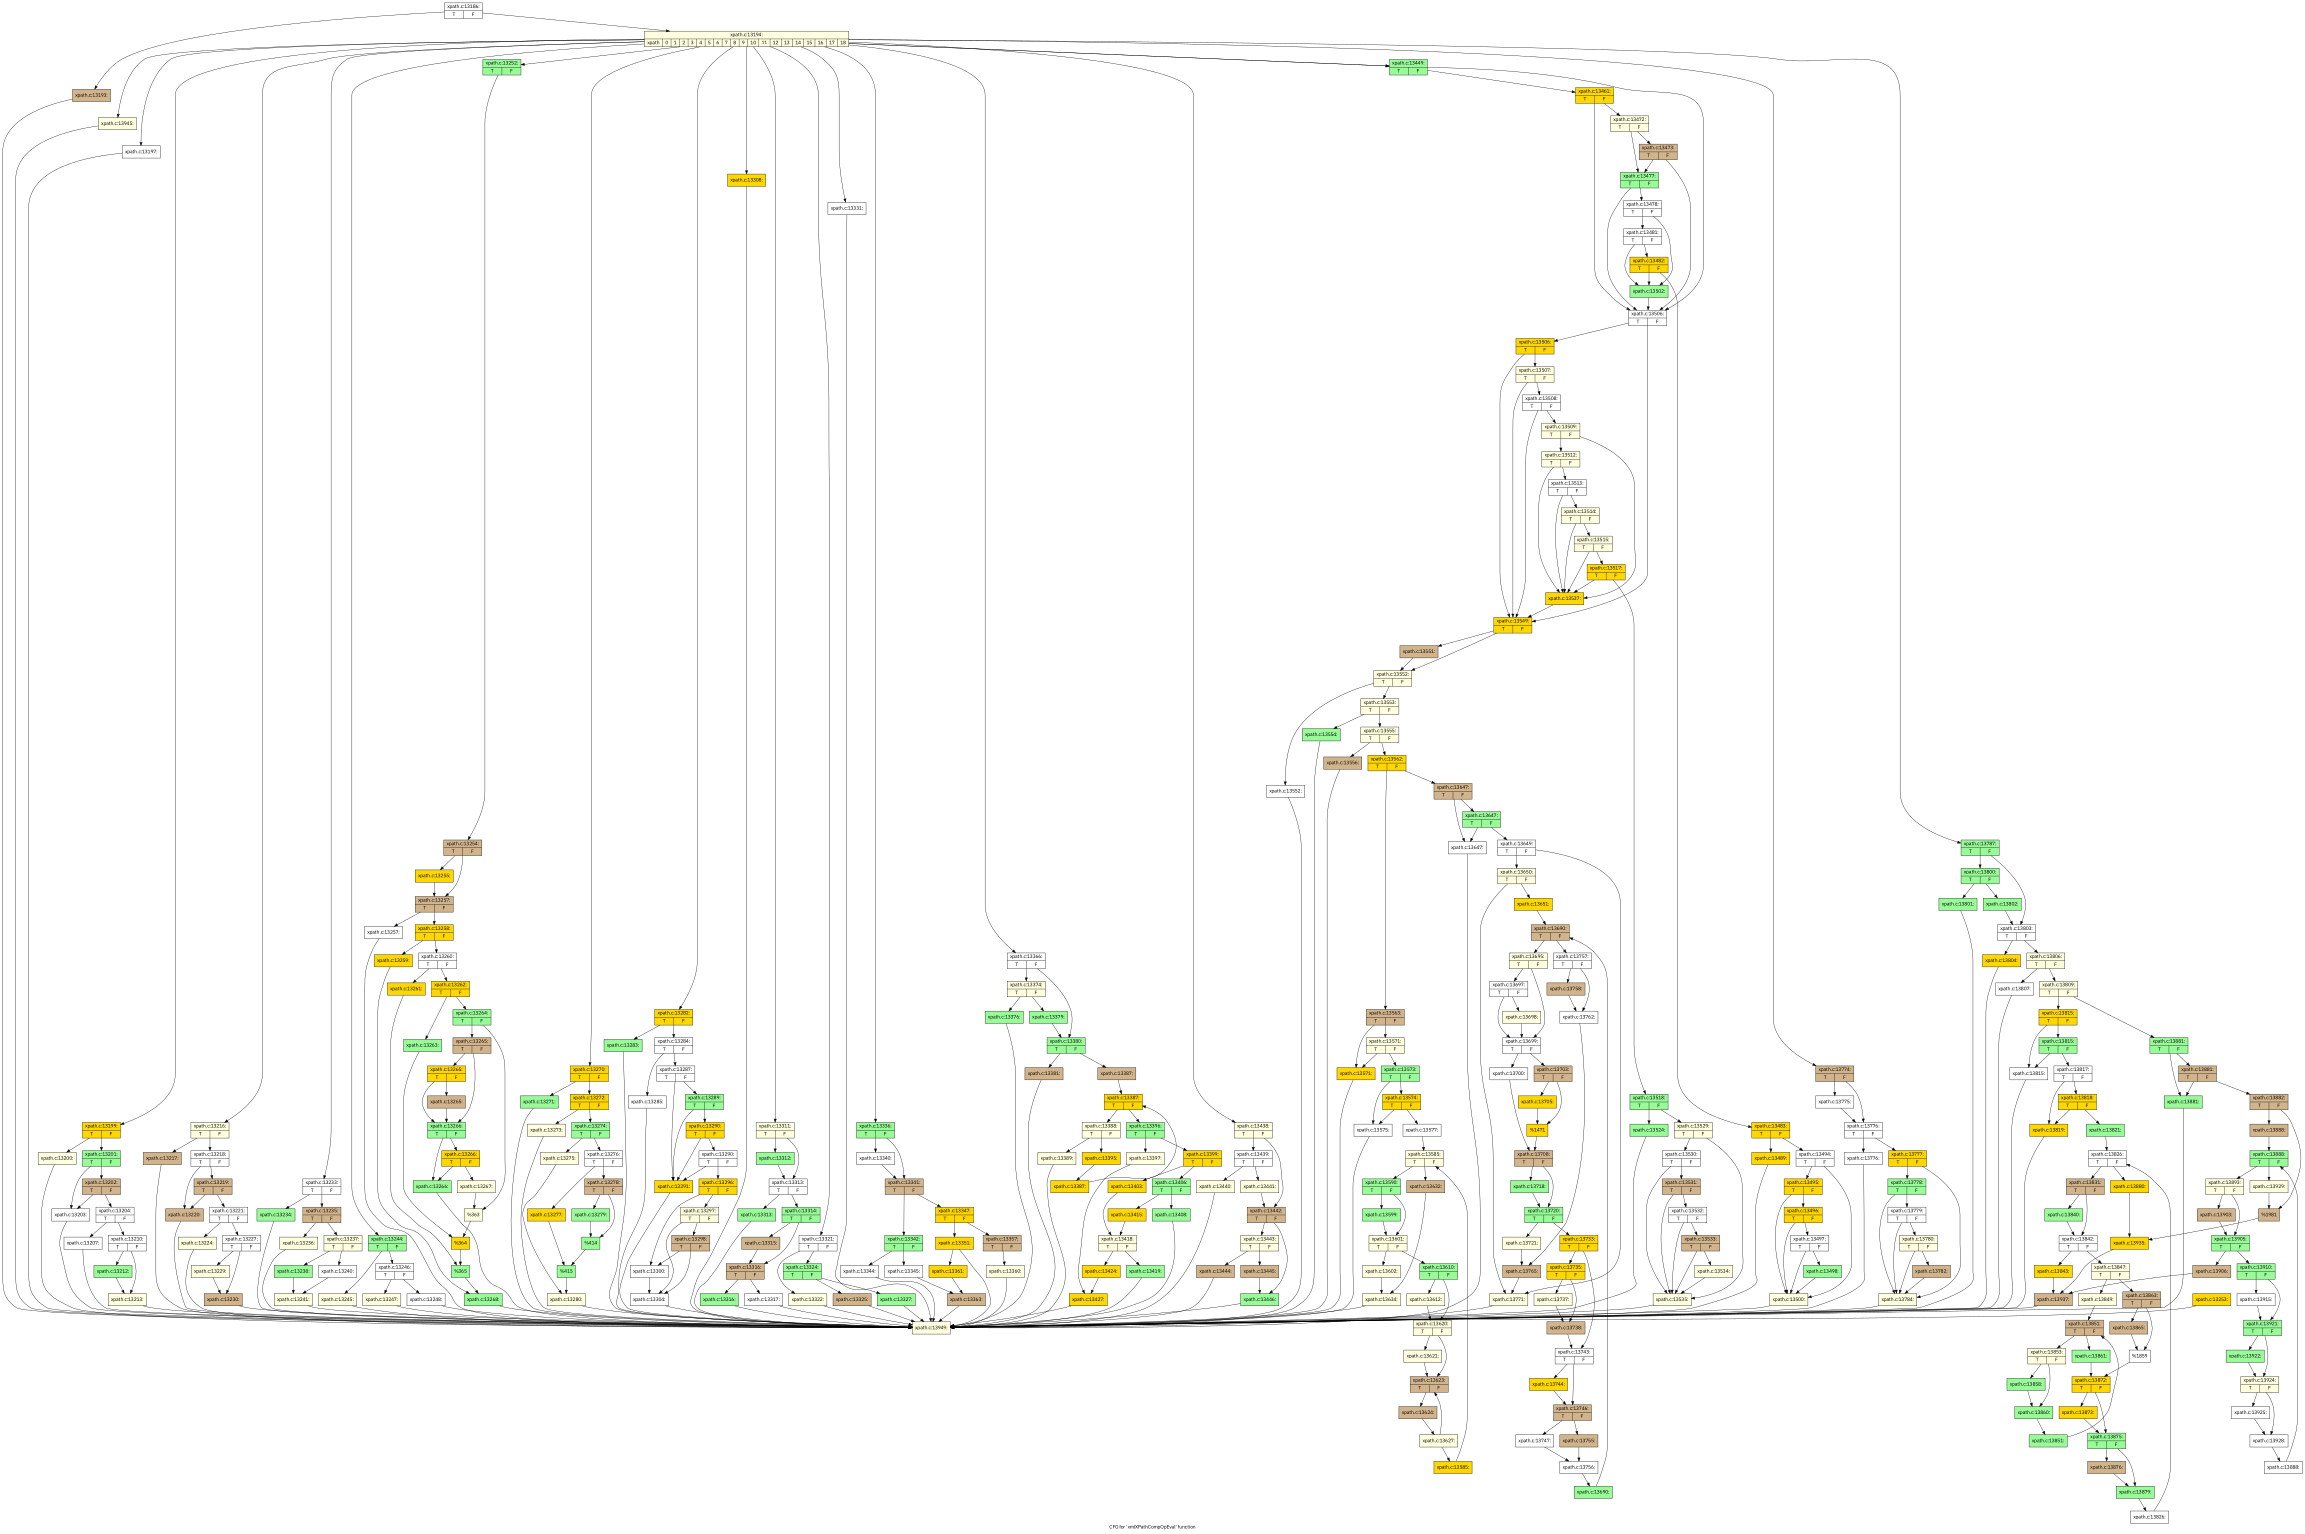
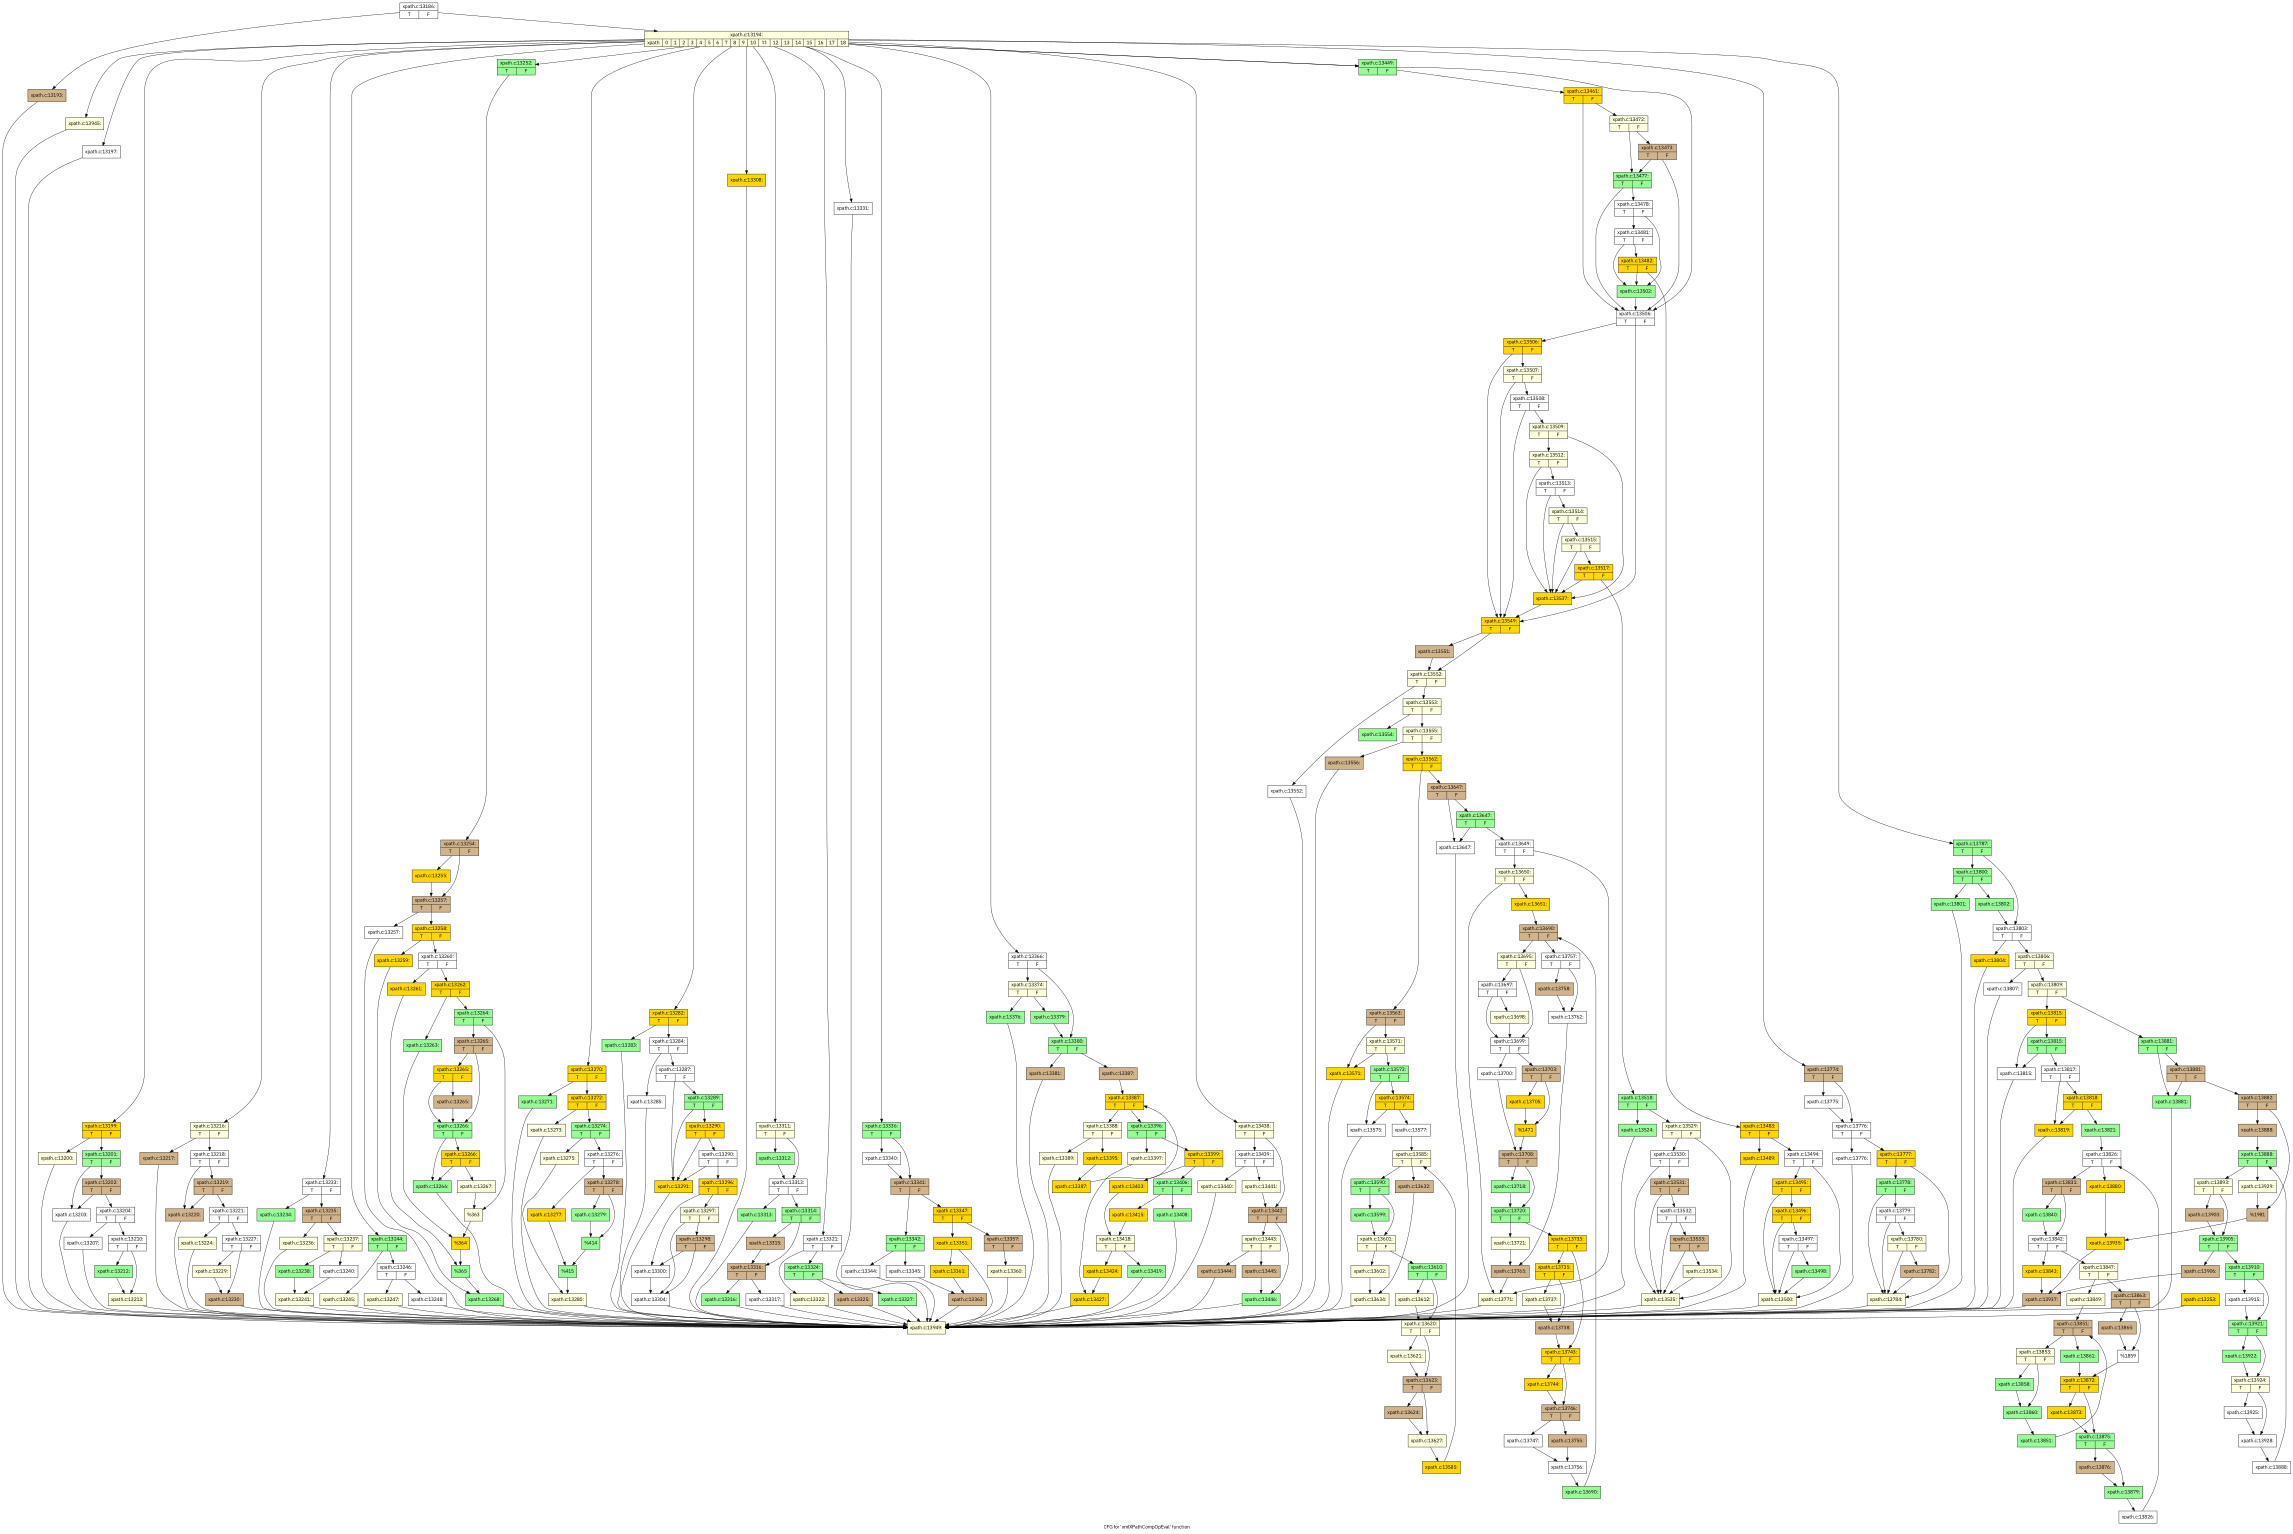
edge "xpath.c:13554:" -> "xpath.c:13949:": removed
node "xpath.c:13743:": fillcolor white -> gold
edge "xpath.c:13627:" -> "xpath.c:13623:": reversed
